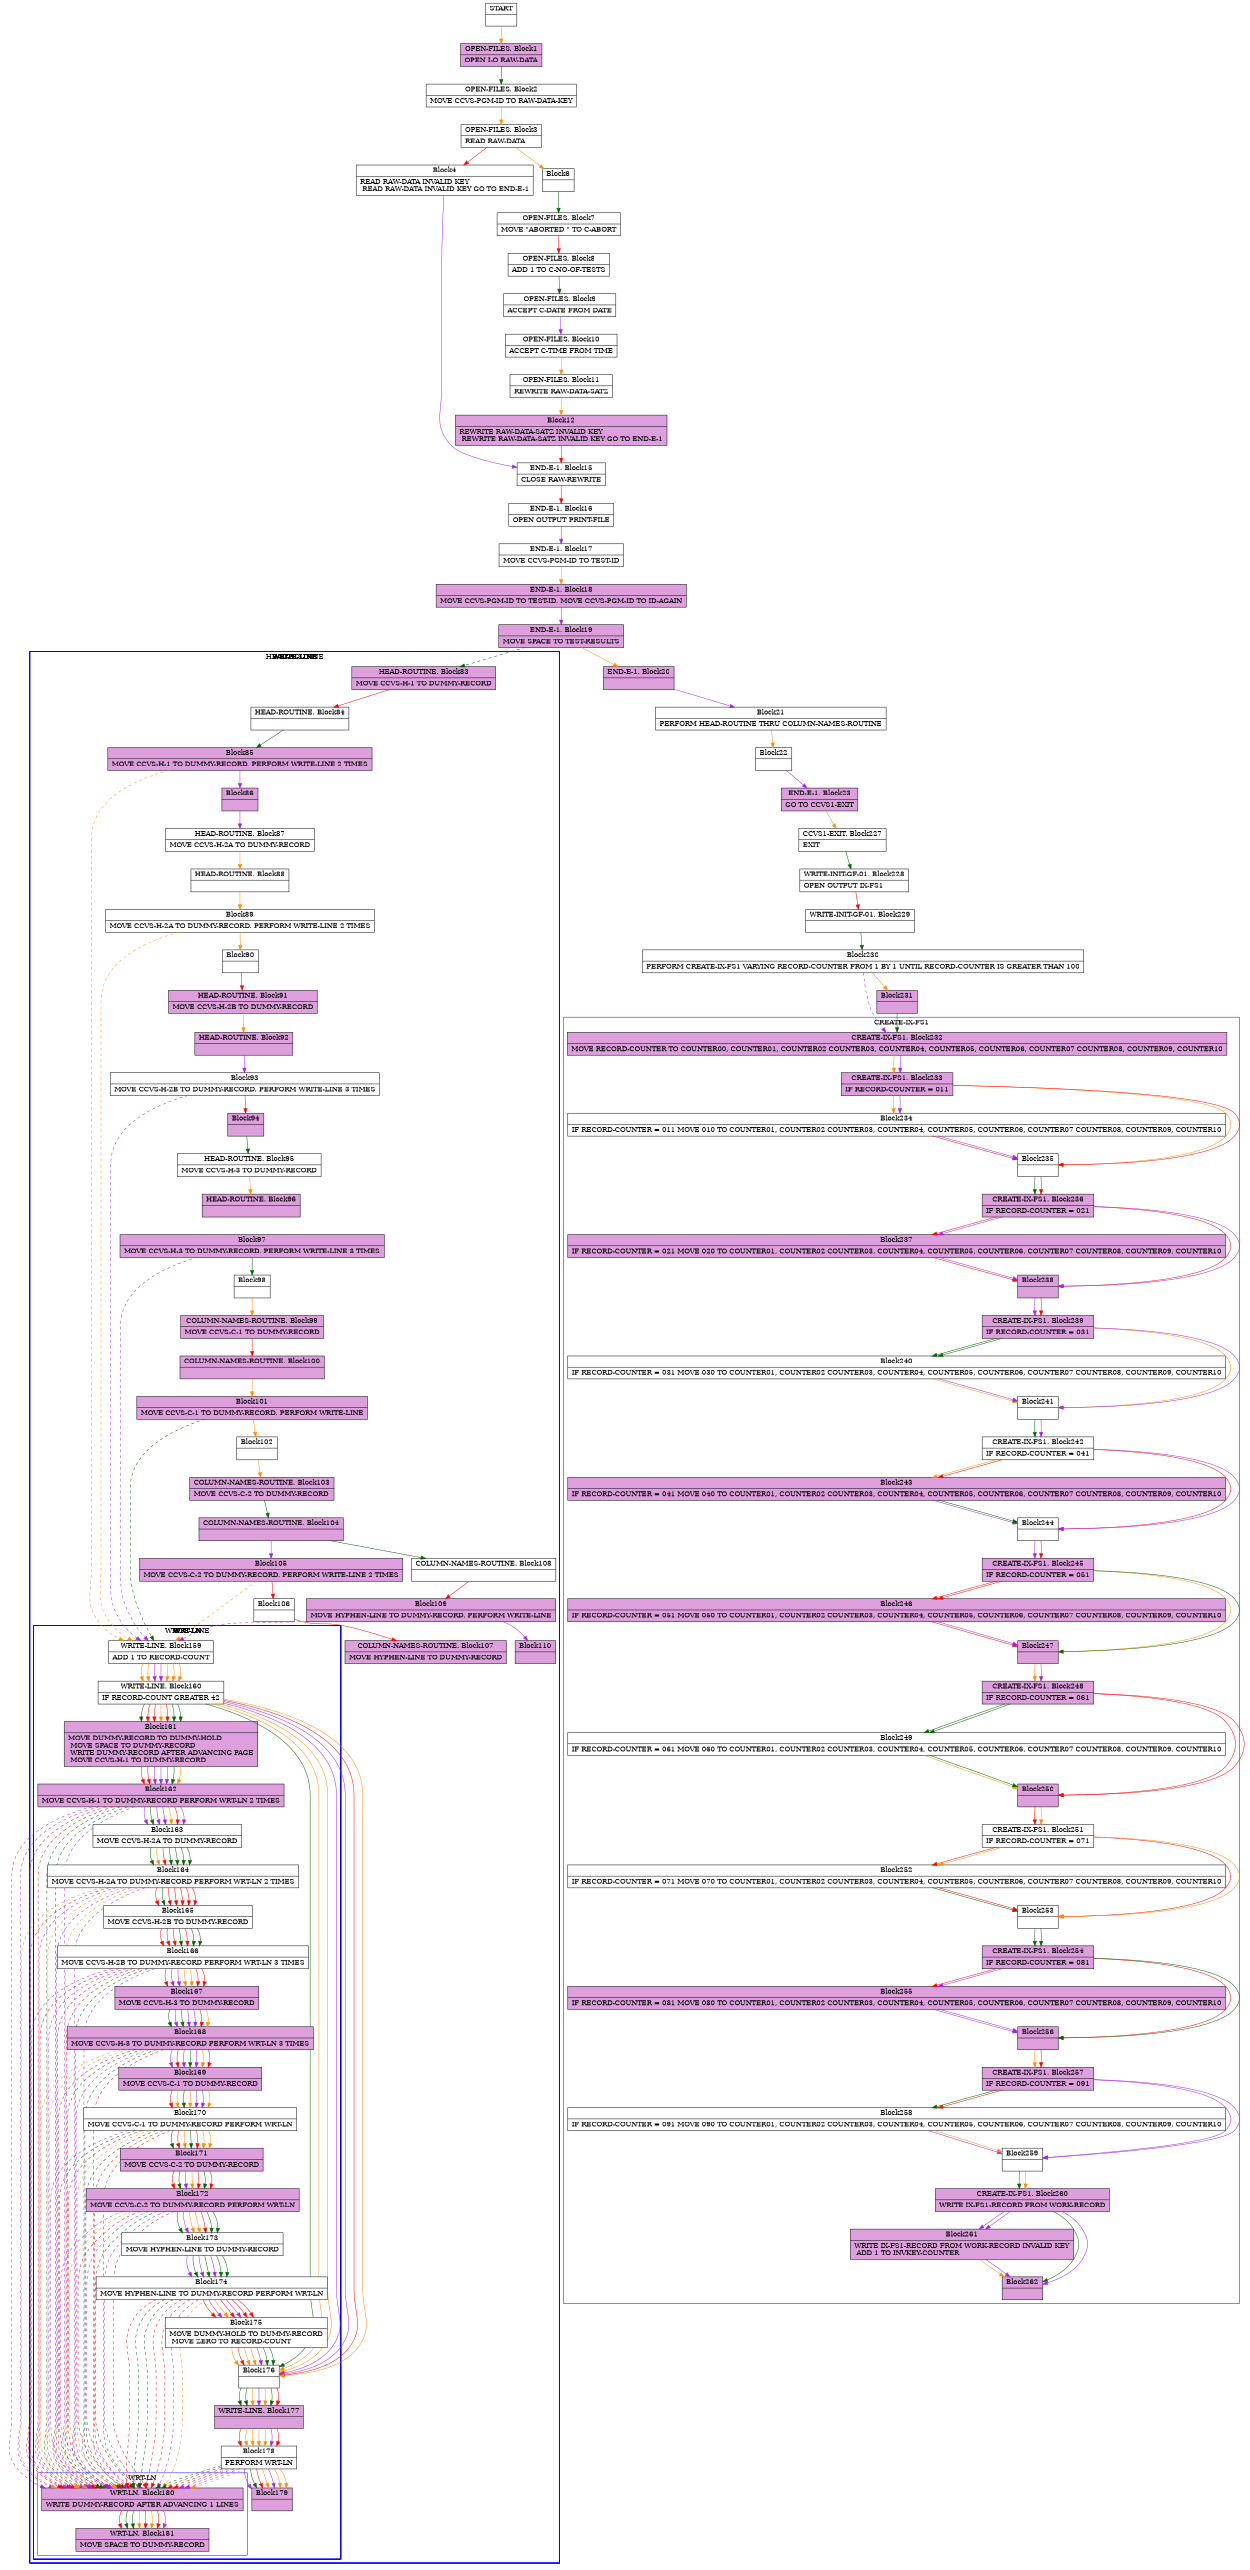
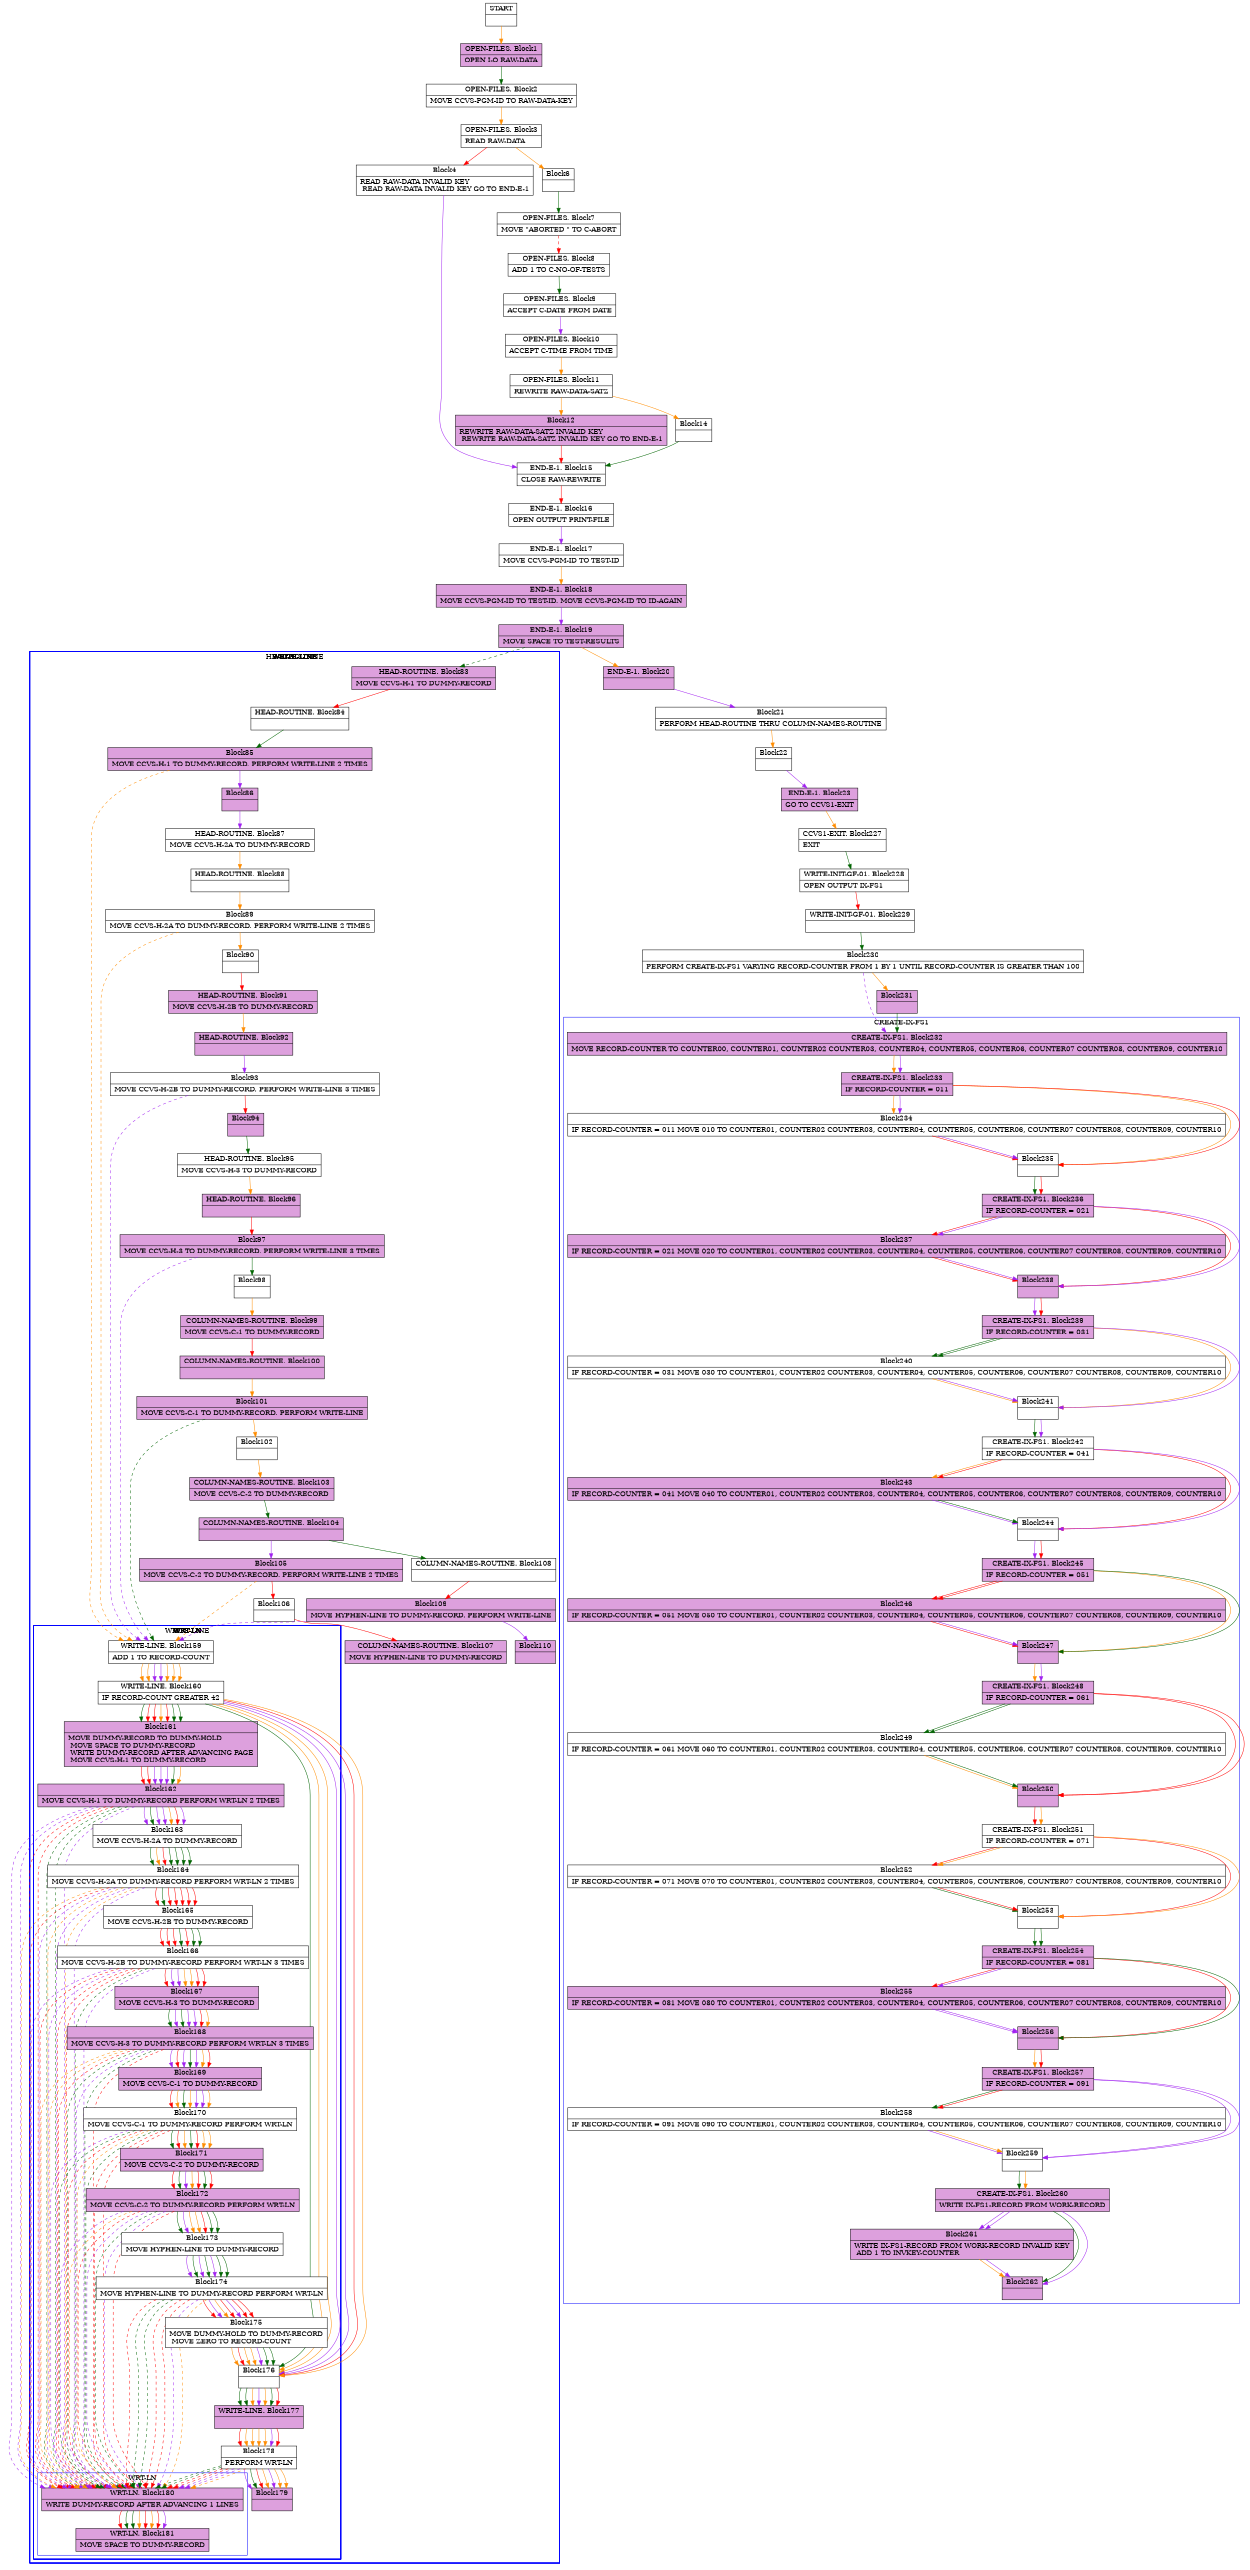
edge "OPEN-FILES. Block7" -> "OPEN-FILES. Block8": style solid -> dashed
node "Block14": added
edge "HEAD-ROUTINE. Block96" -> "Block97": added
